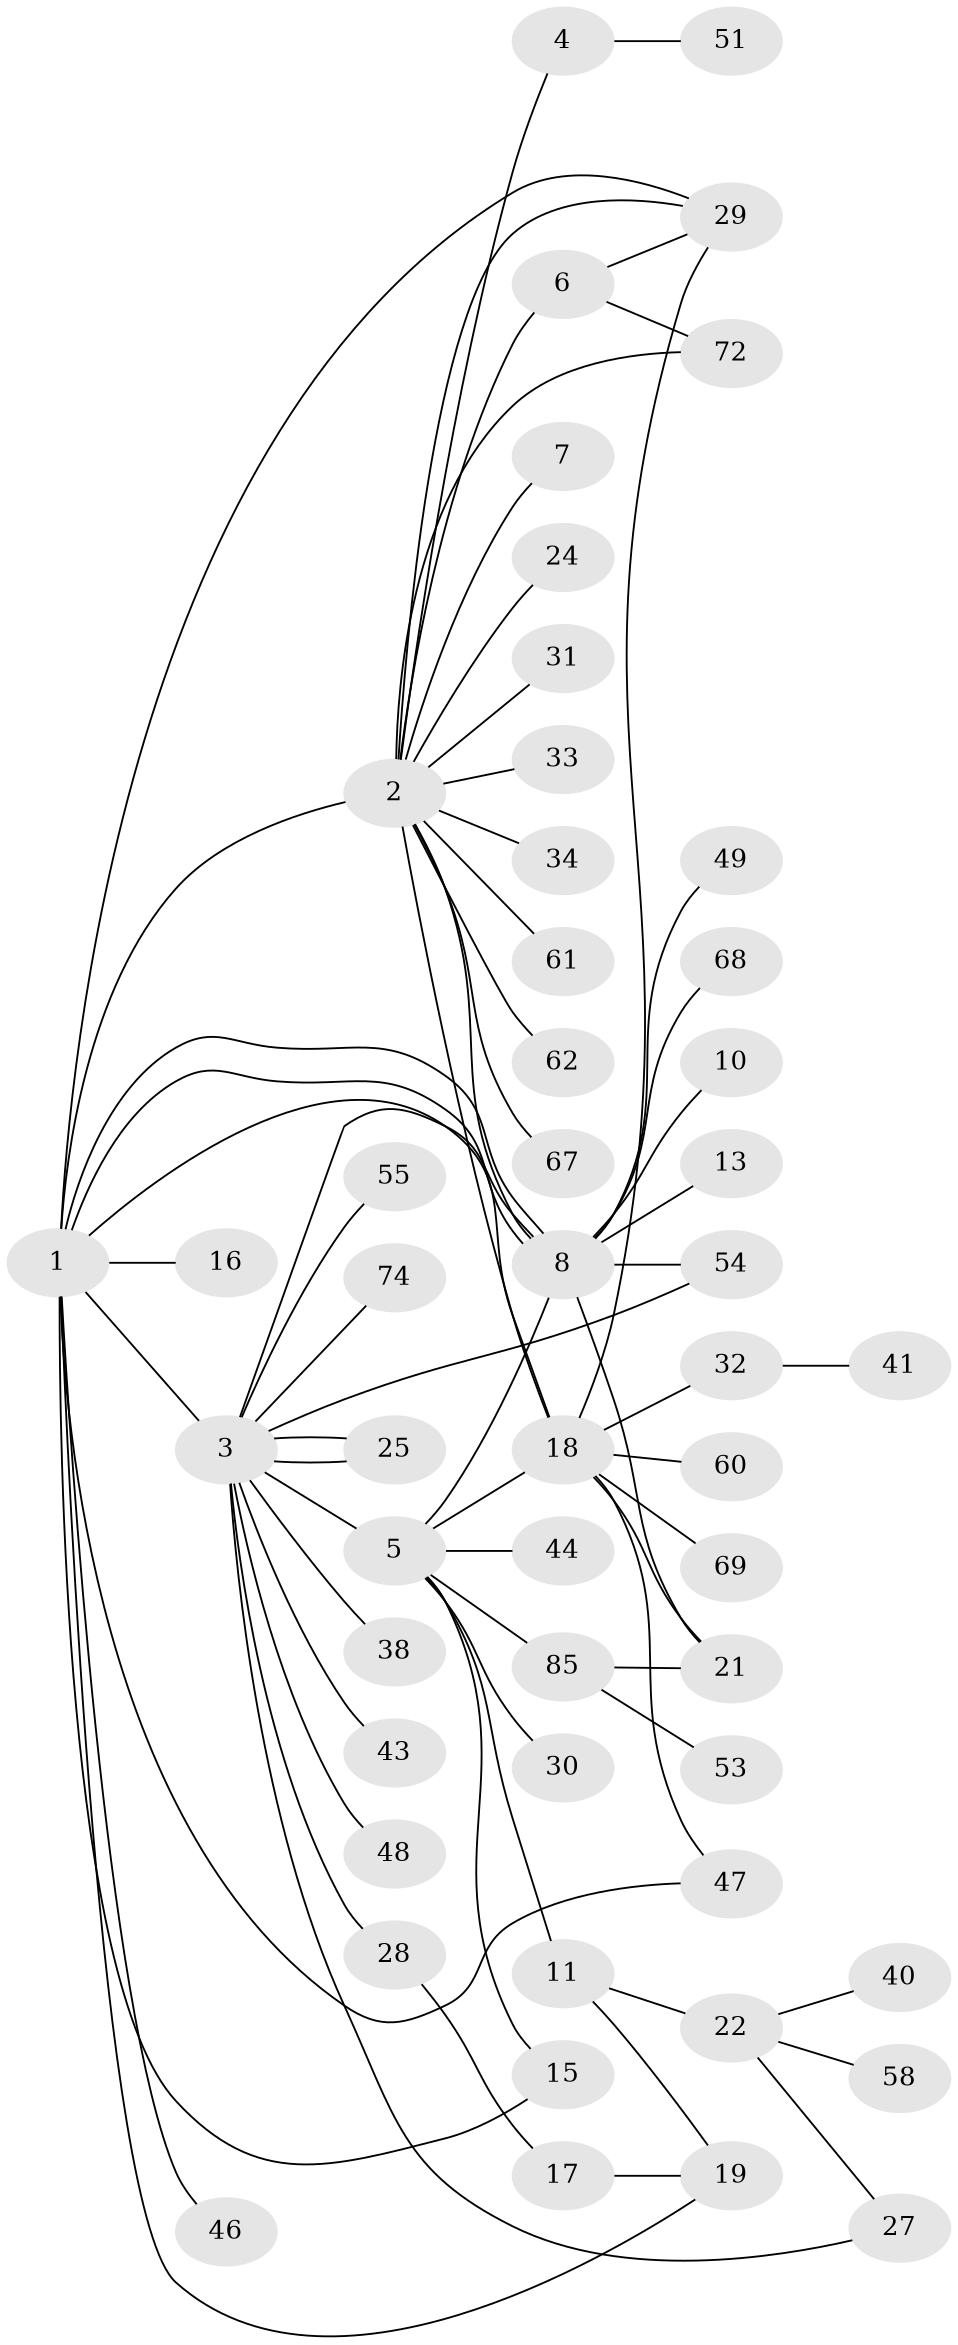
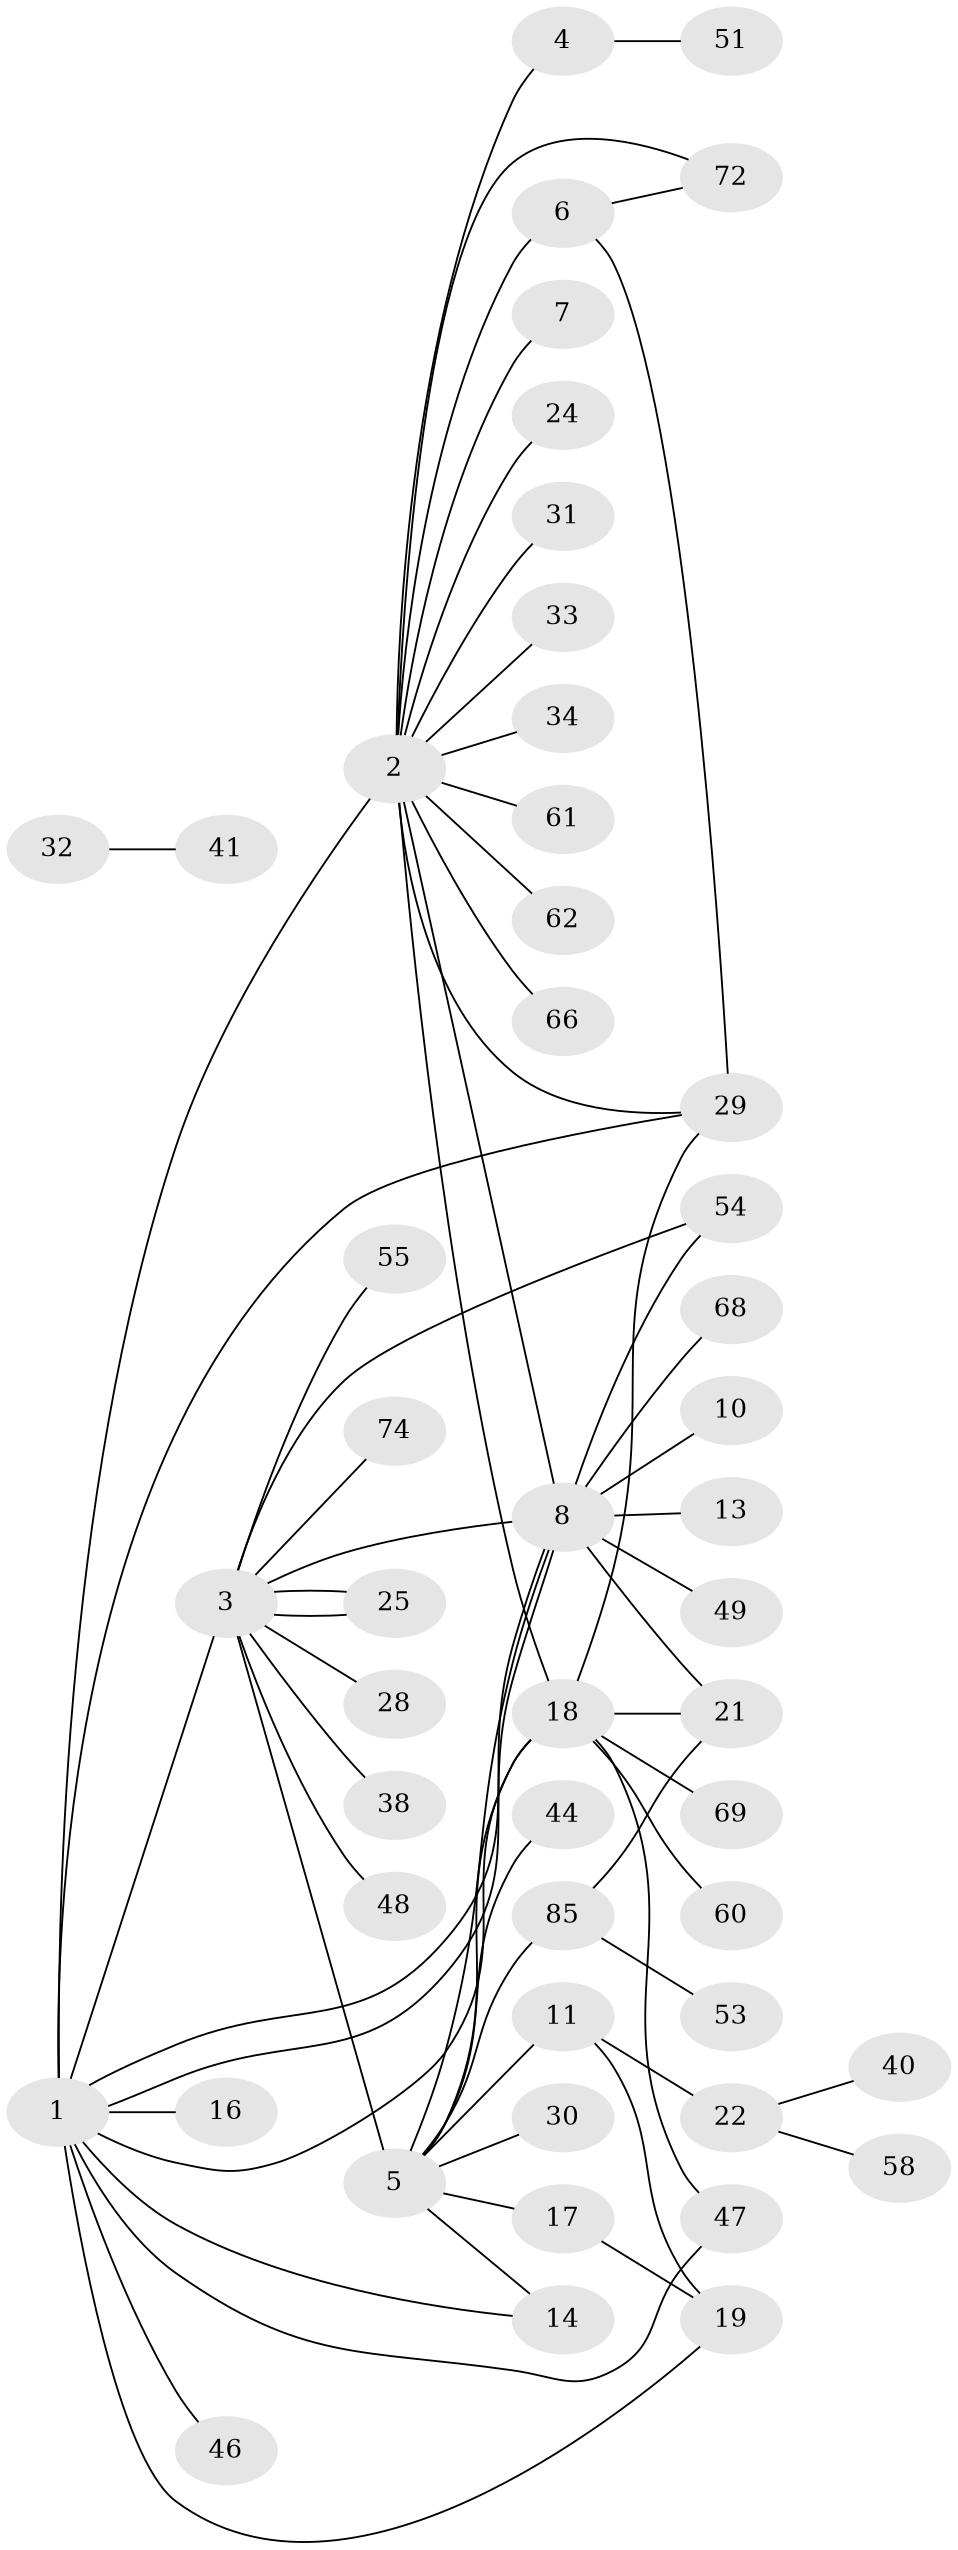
node "67": label "67" -> "66"
edge "32" -- "18": removed
node "43": removed
edge "28" -- "17": now "5" -- "17"
node "15": label "15" -> "14"
node "27": removed
